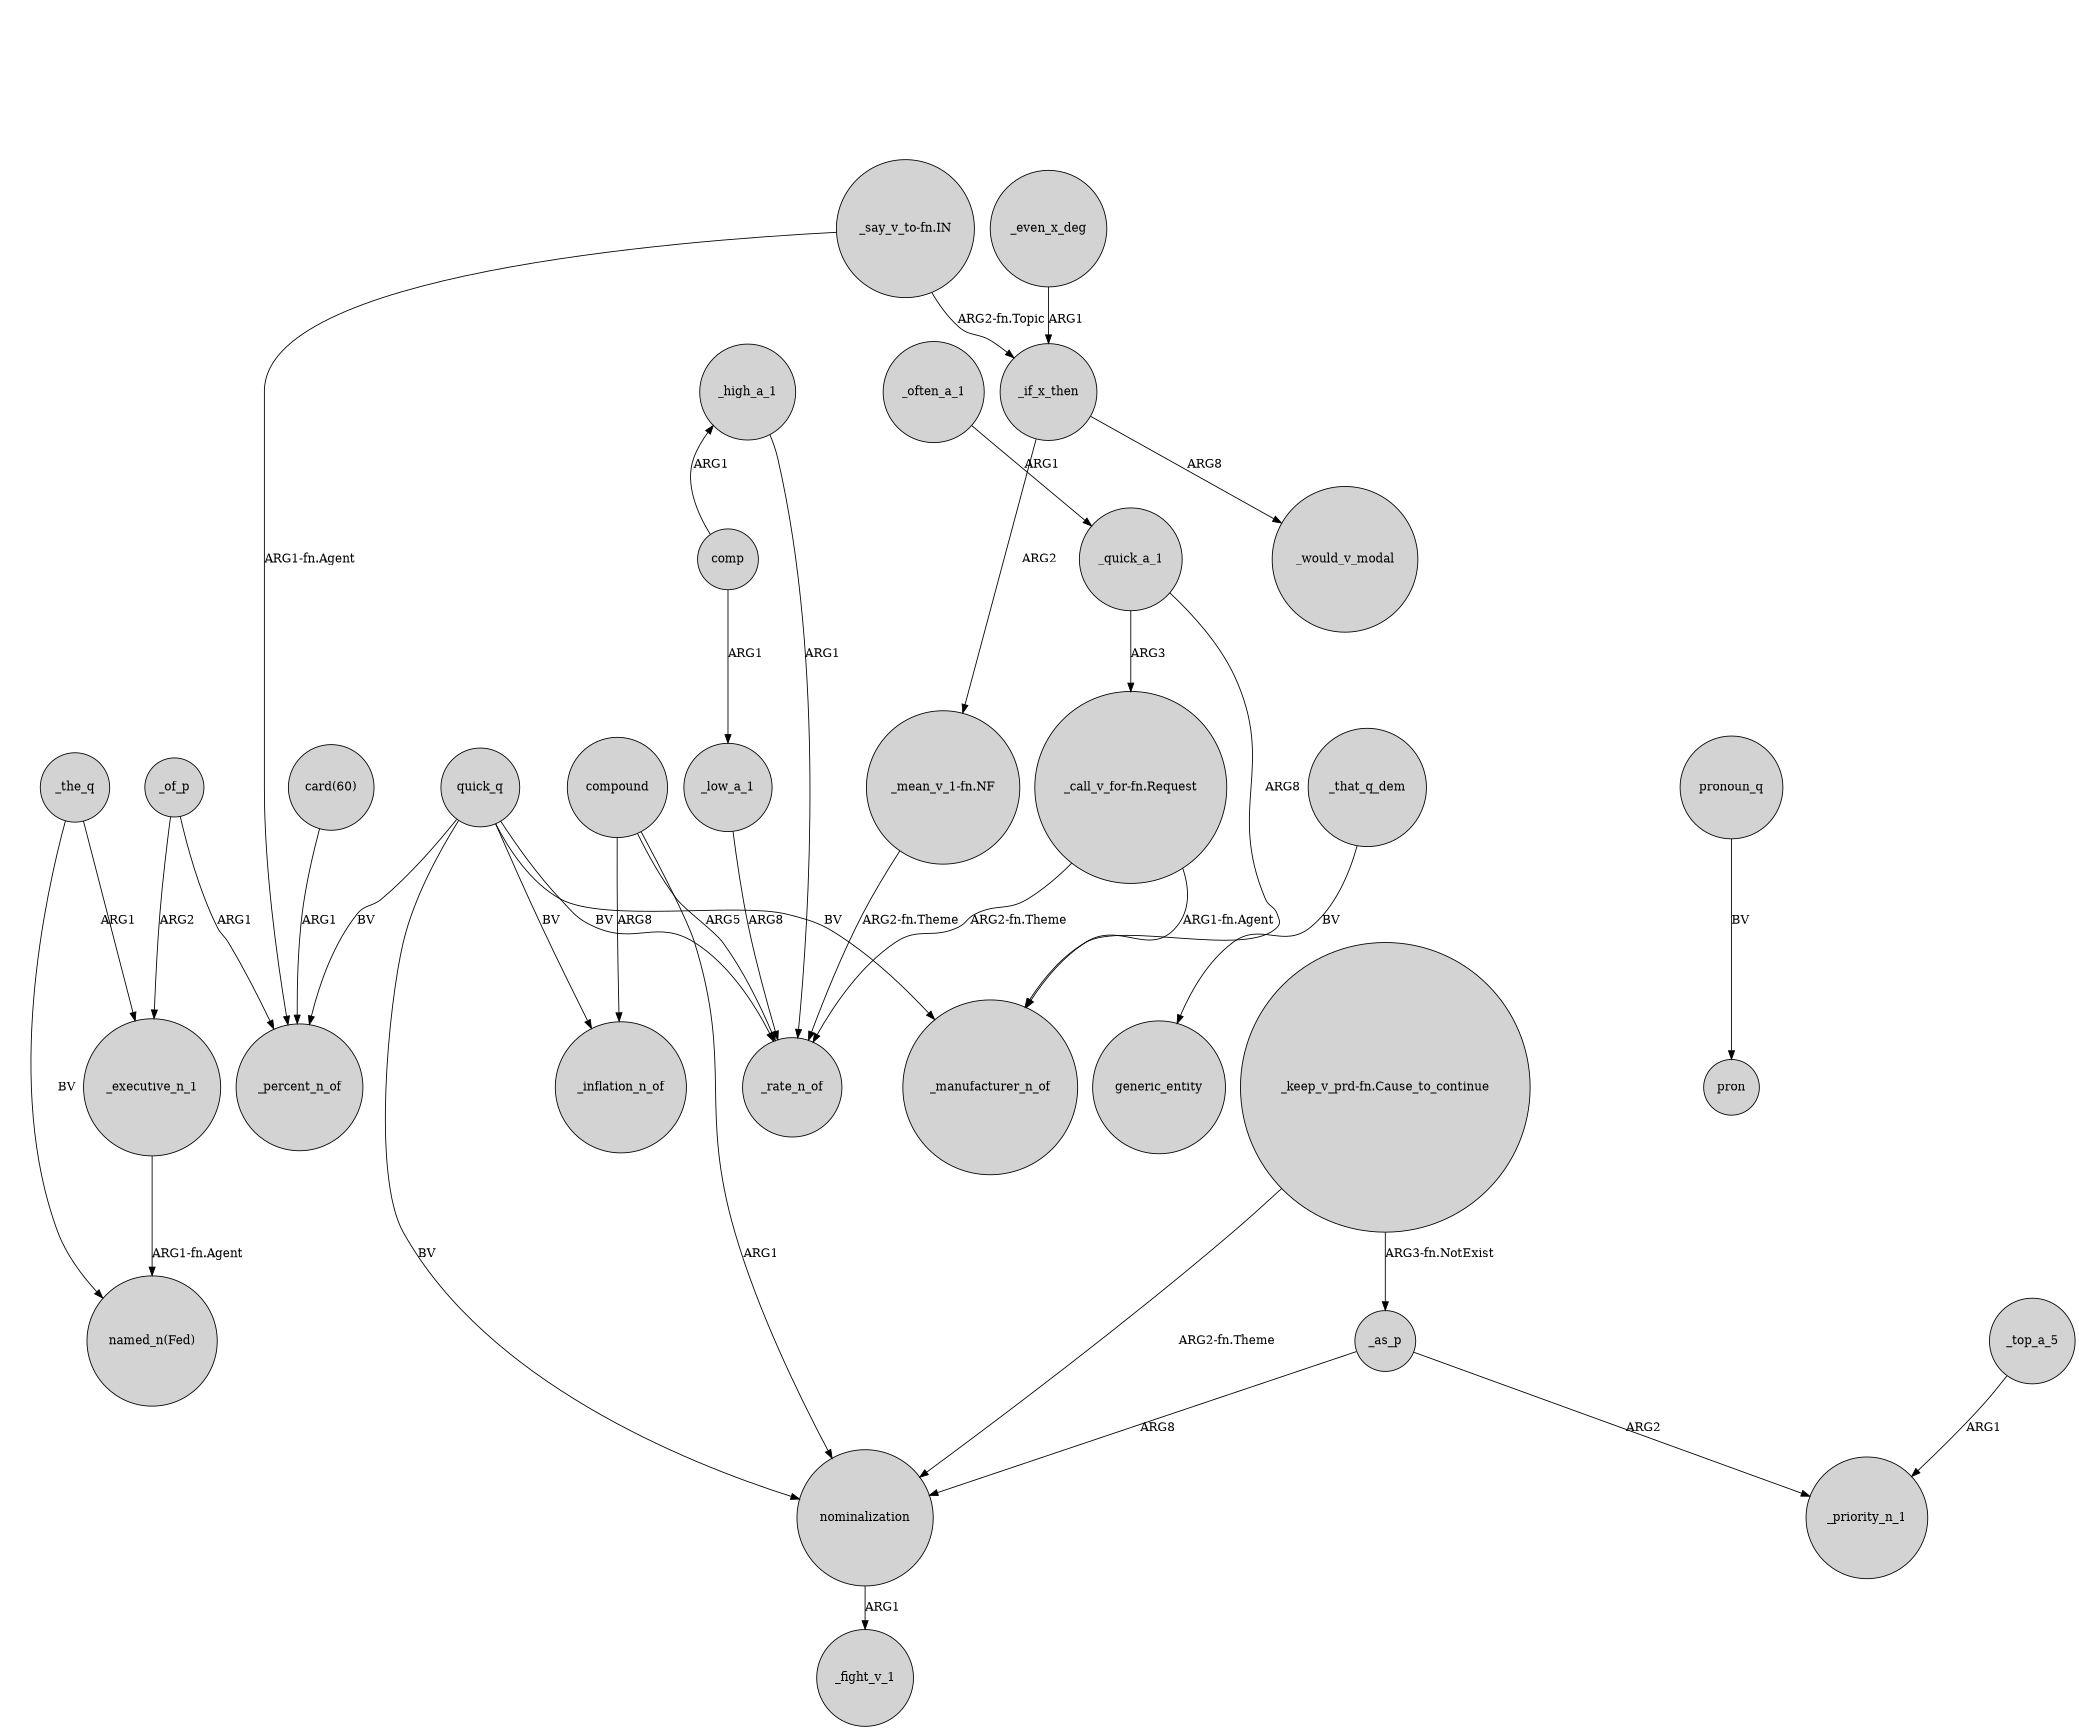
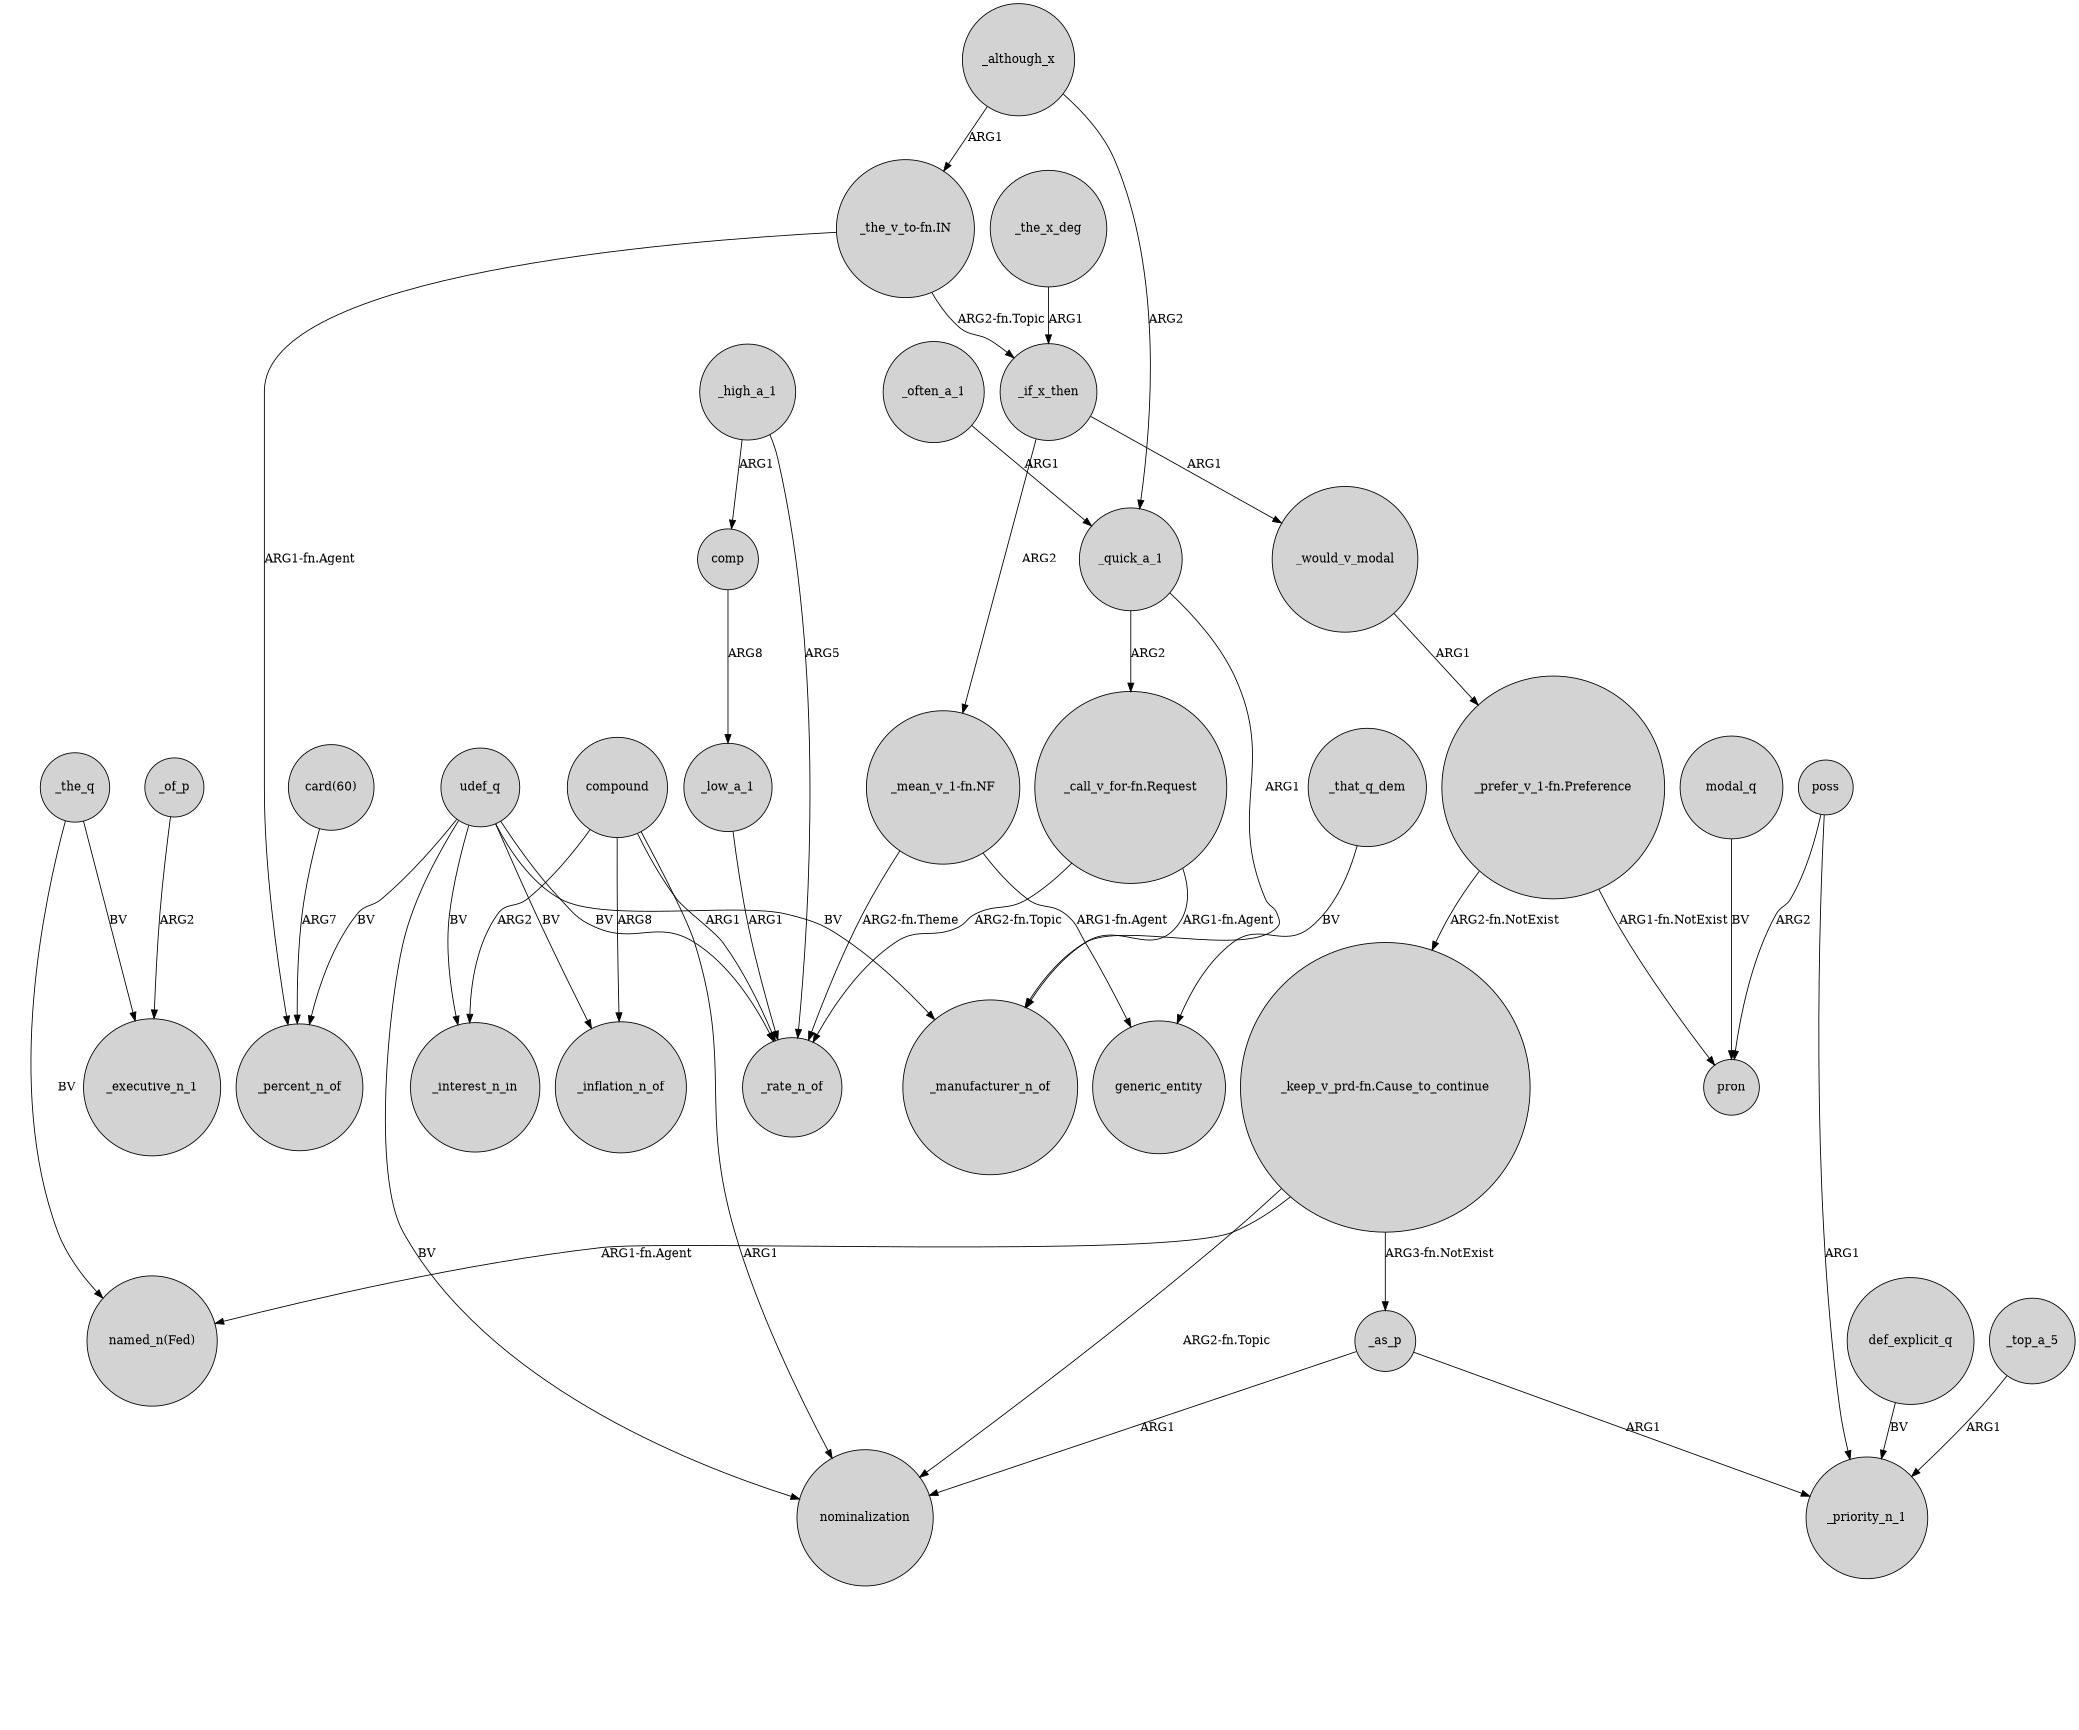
node "_although_x": added
node "_say_v_to-fn.IN": label "_say_v_to-fn.IN" -> "_the_v_to-fn.IN"
node "_even_x_deg": label "_even_x_deg" -> "_the_x_deg"
edge "_if_x_then" -> "_would_v_modal": label "ARG8" -> "ARG1"
edge "comp" -> "_high_a_1": reversed
edge "comp" -> "_low_a_1": label "ARG1" -> "ARG8"
edge "_high_a_1" -> "_rate_n_of": label "ARG1" -> "ARG5"
edge "_quick_a_1" -> "_call_v_for-fn.Request": label "ARG3" -> "ARG2"
node "quick_q": label "quick_q" -> "udef_q"
edge "_quick_a_1" -> "_manufacturer_n_of": label "ARG8" -> "ARG1"
node "_prefer_v_1-fn.Preference": added
node "pronoun_q": label "pronoun_q" -> "modal_q"
node "poss": added
edge "_mean_v_1-fn.NF" -> "generic_entity": added, label "ARG1-fn.Agent"
edge "_the_q" -> "_executive_n_1": label "ARG1" -> "BV"
edge "card(60)" -> "_percent_n_of": label "ARG1" -> "ARG7"
edge "compound" -> "_rate_n_of": label "ARG5" -> "ARG1"
edge "_low_a_1" -> "_rate_n_of": label "ARG8" -> "ARG1"
edge "_call_v_for-fn.Request" -> "_rate_n_of": label "ARG2-fn.Theme" -> "ARG2-fn.Topic"
edge "_of_p" -> "_percent_n_of": removed, label "ARG1"
node "_interest_n_in": added
edge "_executive_n_1" -> "named_n(Fed)": now "_keep_v_prd-fn.Cause_to_continue" -> "named_n(Fed)"
edge "_keep_v_prd-fn.Cause_to_continue" -> "nominalization": label "ARG2-fn.Theme" -> "ARG2-fn.Topic"
node "def_explicit_q": added
edge "_as_p" -> "nominalization": label "ARG8" -> "ARG1"
edge "_as_p" -> "_priority_n_1": label "ARG2" -> "ARG1"
node "_fight_v_1": removed
